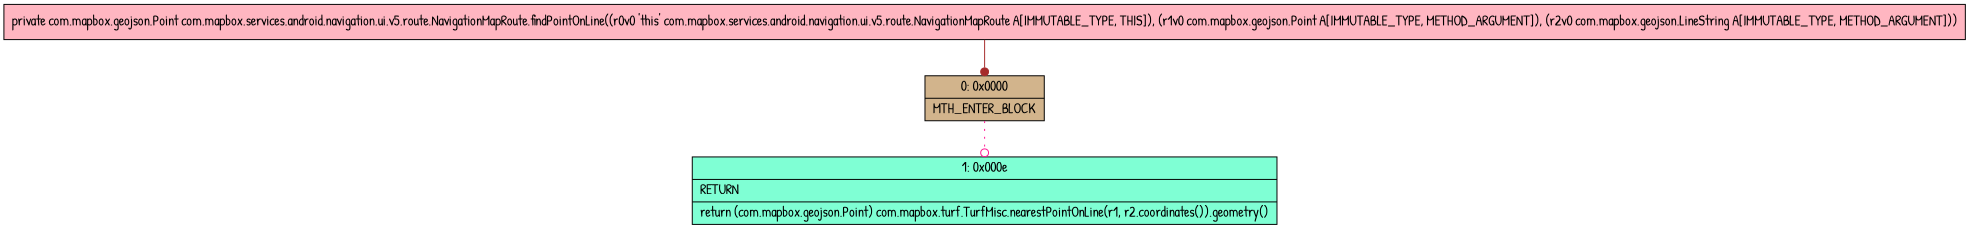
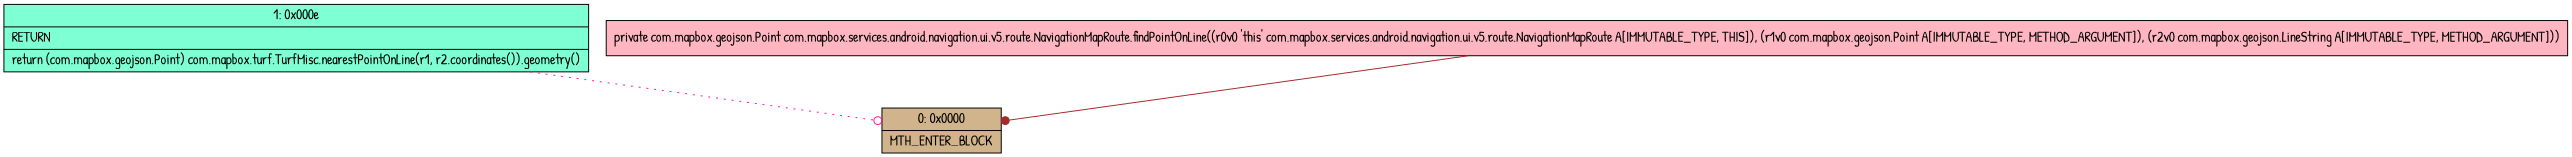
edge "0: 0x0000" -> "1: 0x000e": reversed
